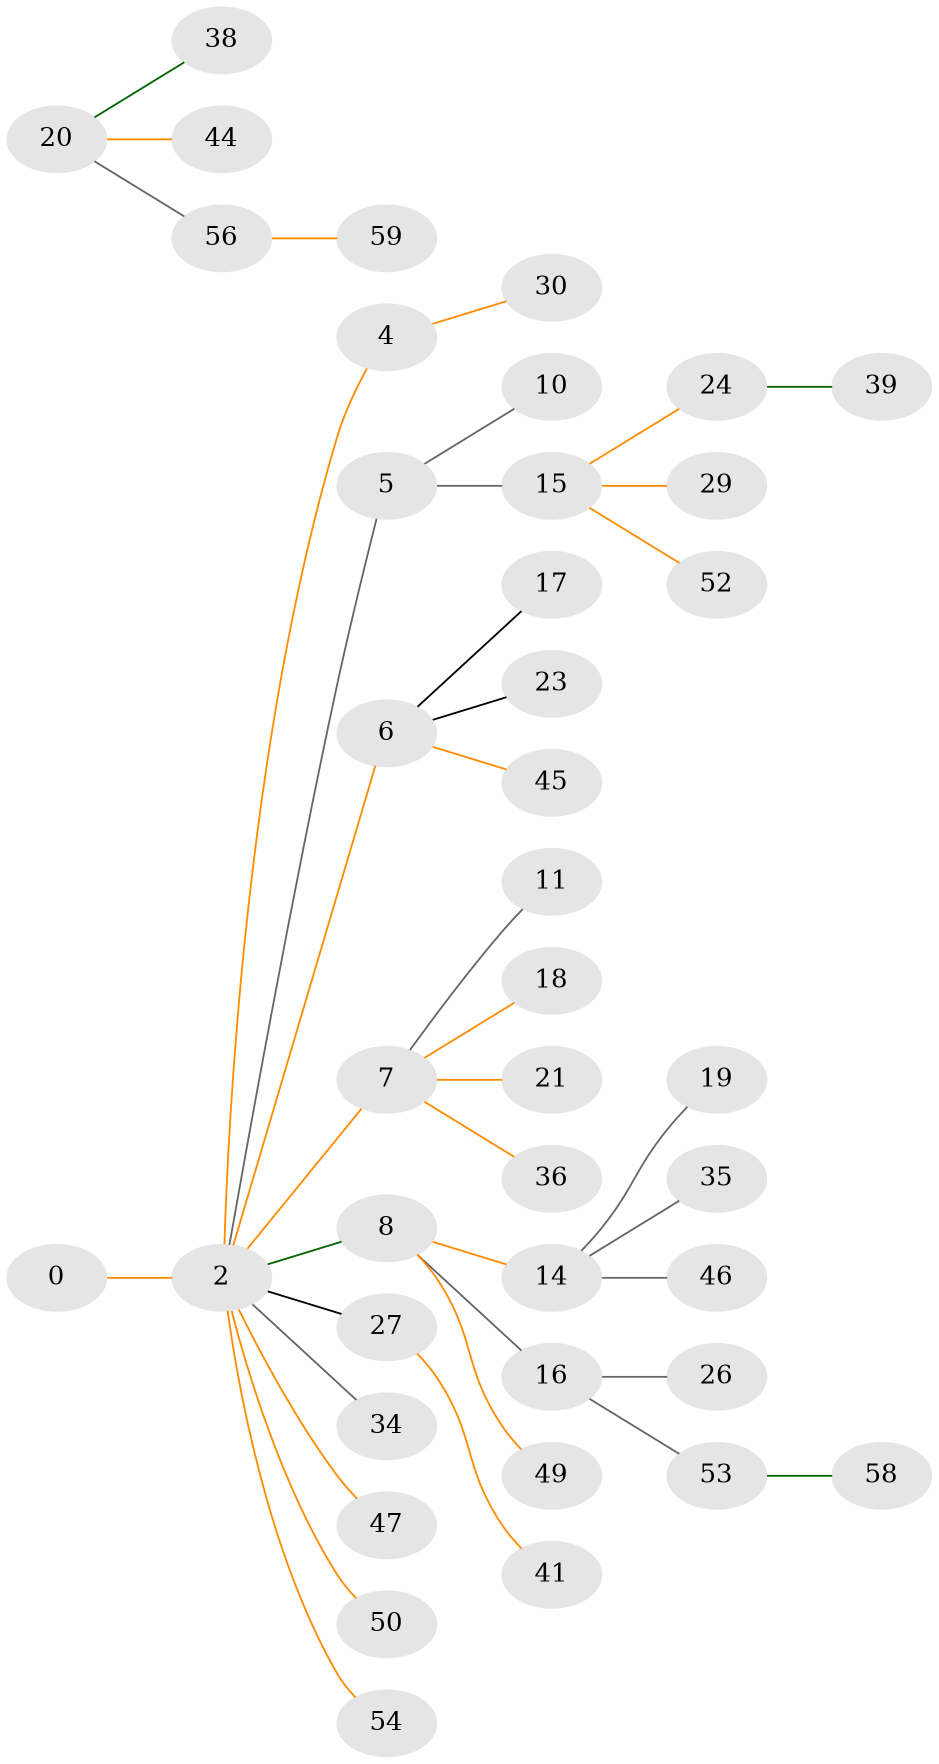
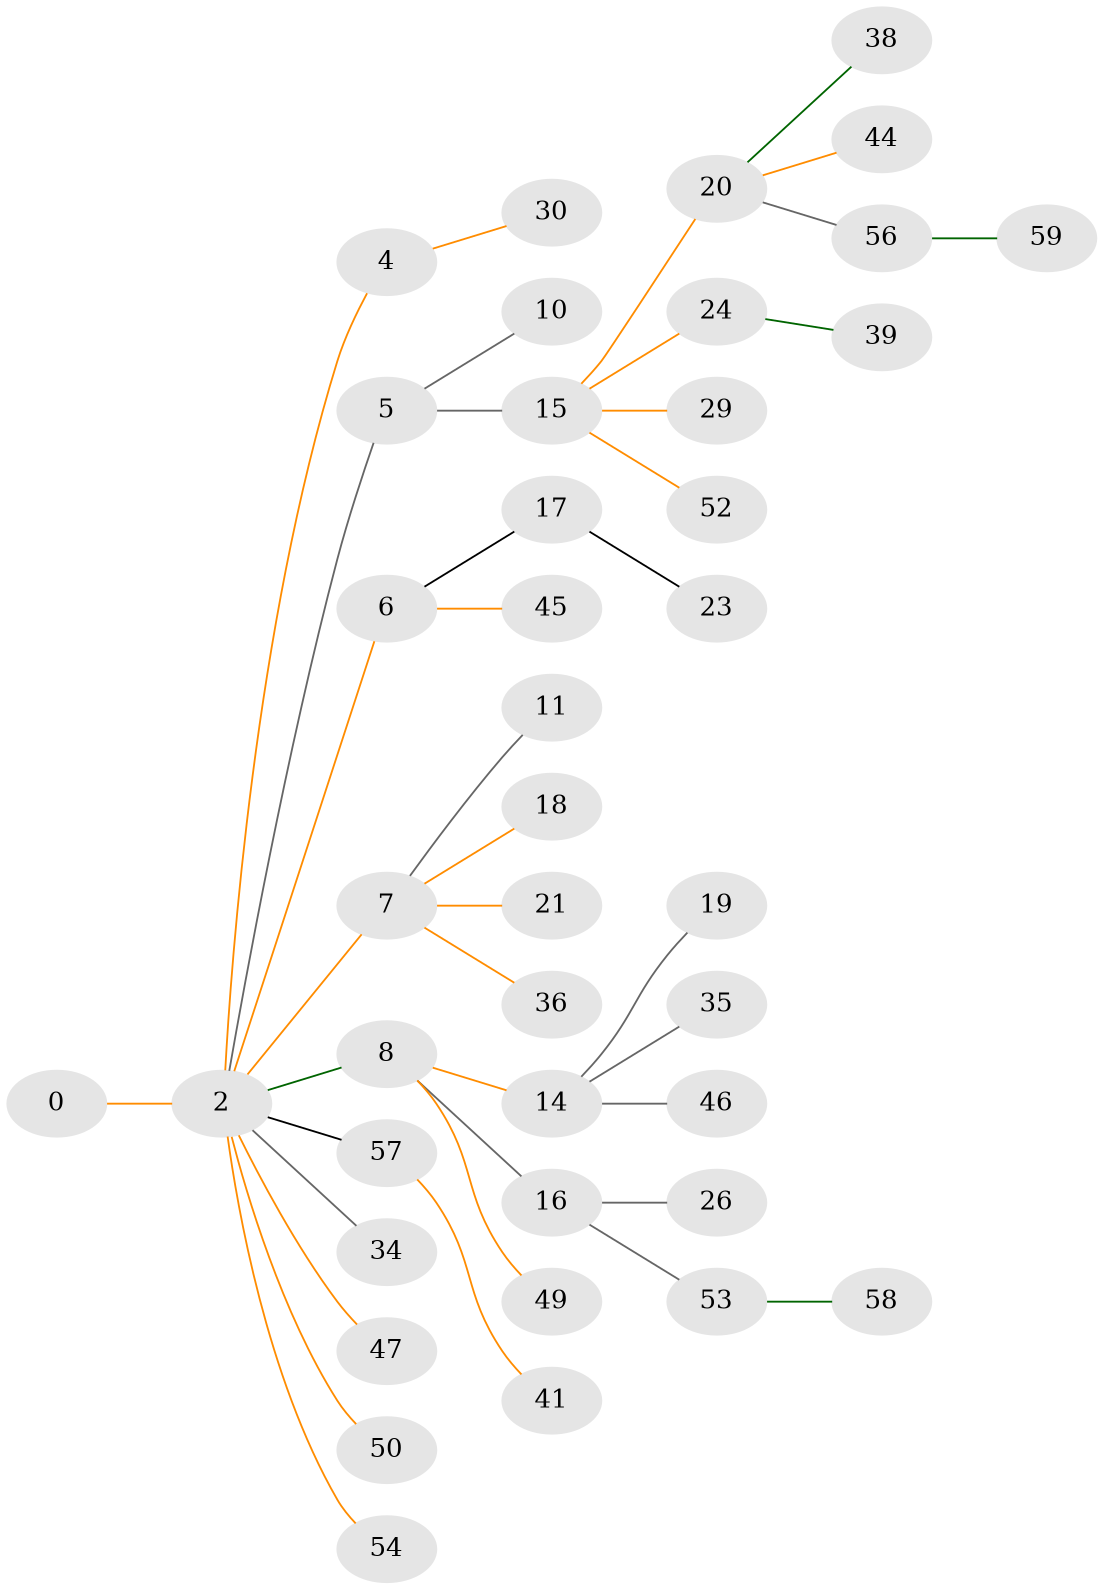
edge "56" -- "59": color darkorange -> darkgreen
edge "20" -- "15": added
edge "23" -- "6": now "23" -- "17"
node "27": label "27" -> "57"
